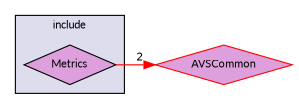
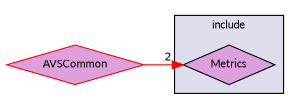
edge "Metrics" -> "AVSCommon": reversed
